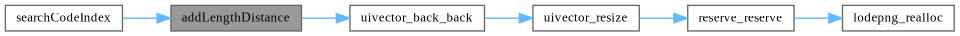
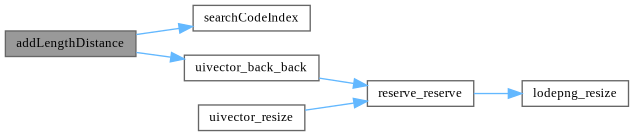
edge "searchCodeIndex" -> "addLengthDistance": reversed
edge "uivector_back_back" -> "uivector_resize": now "uivector_back_back" -> "reserve_reserve"
node "lodepng_realloc": label "lodepng_realloc" -> "lodepng_resize"
